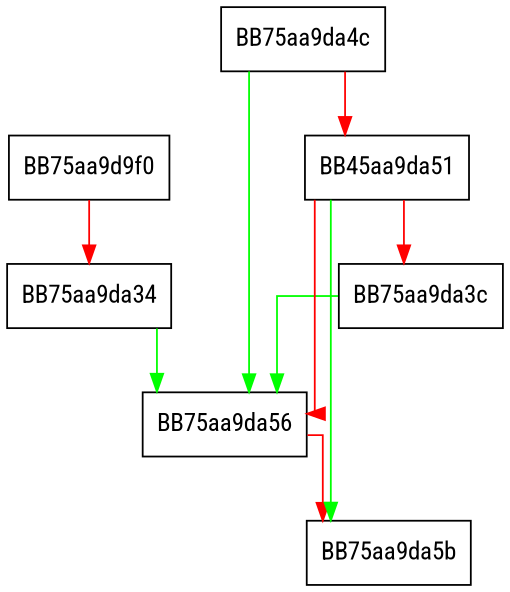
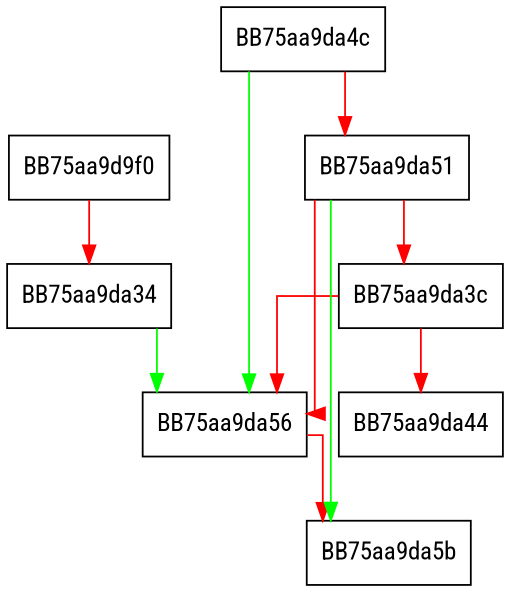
node "BB45aa9da51": label "BB45aa9da51" -> "BB75aa9da51"
edge "BB75aa9da3c" -> "BB75aa9da56": color green -> red
node "BB75aa9da44": added
